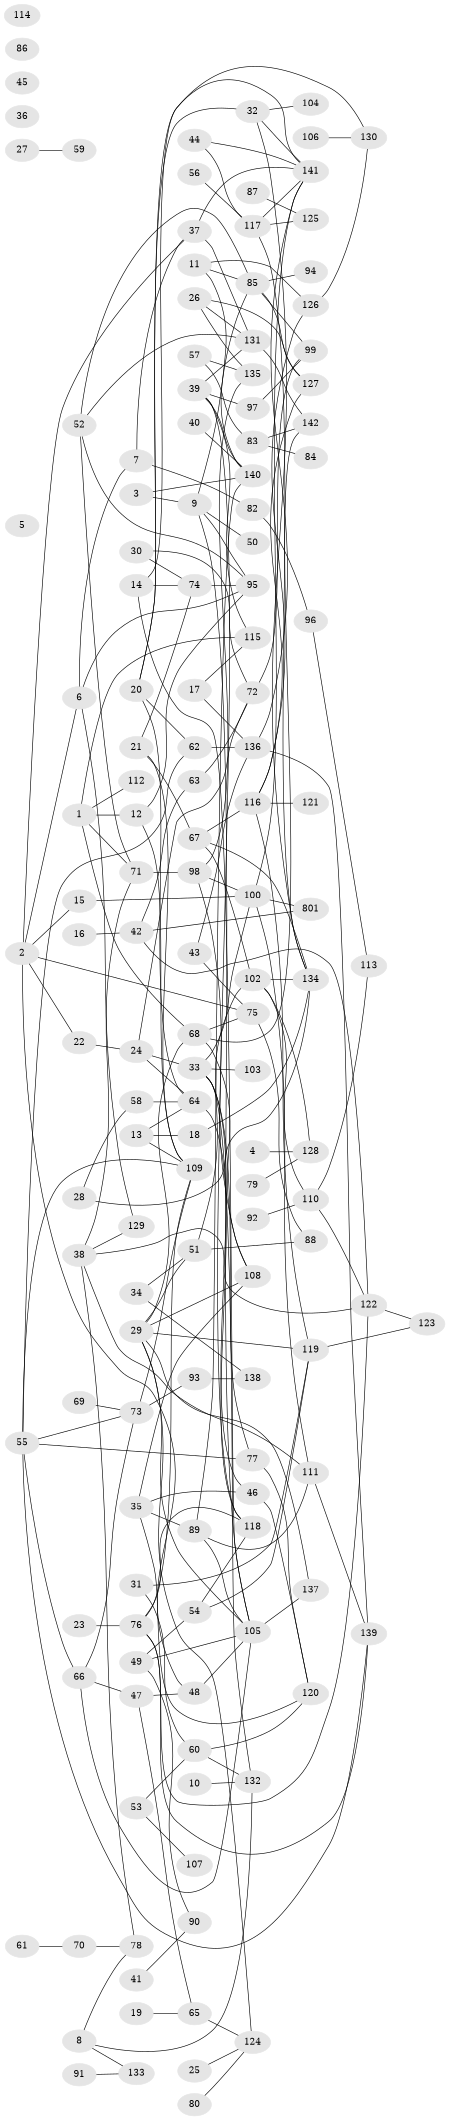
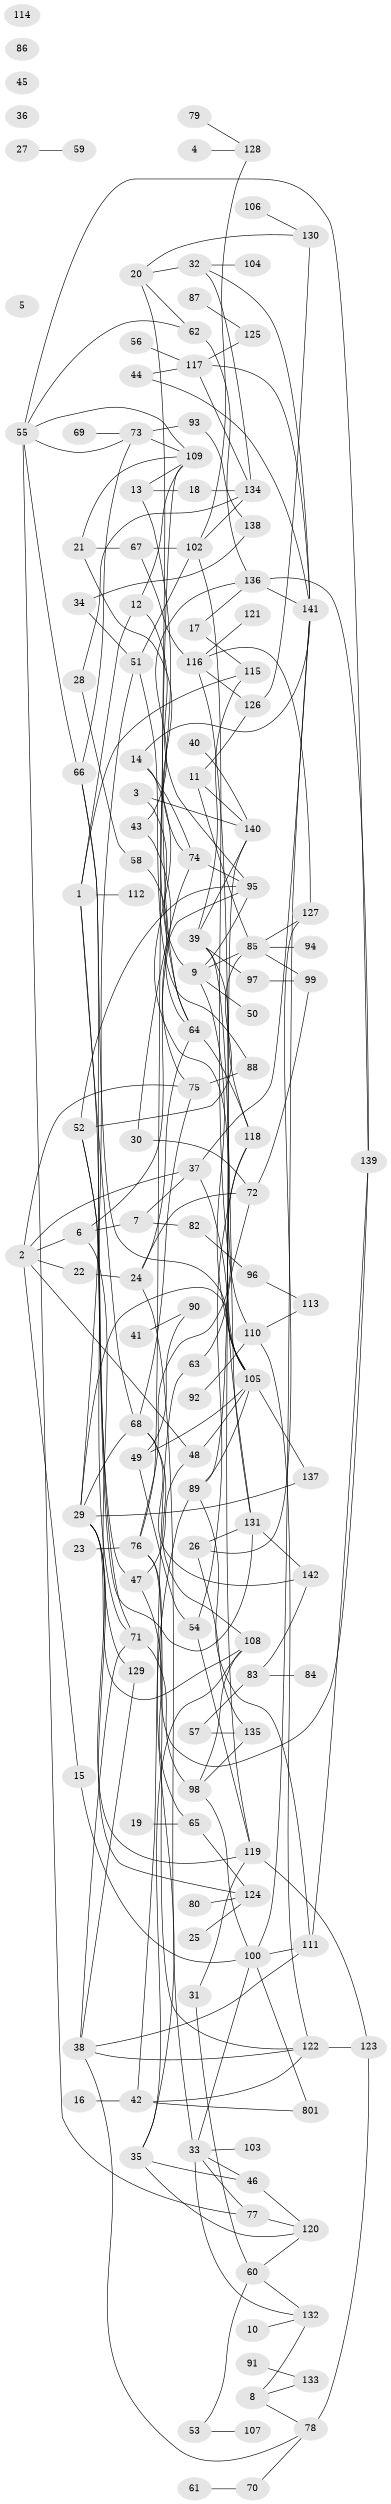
edge "67" -- "134": removed
edge "123" -- "78": added
